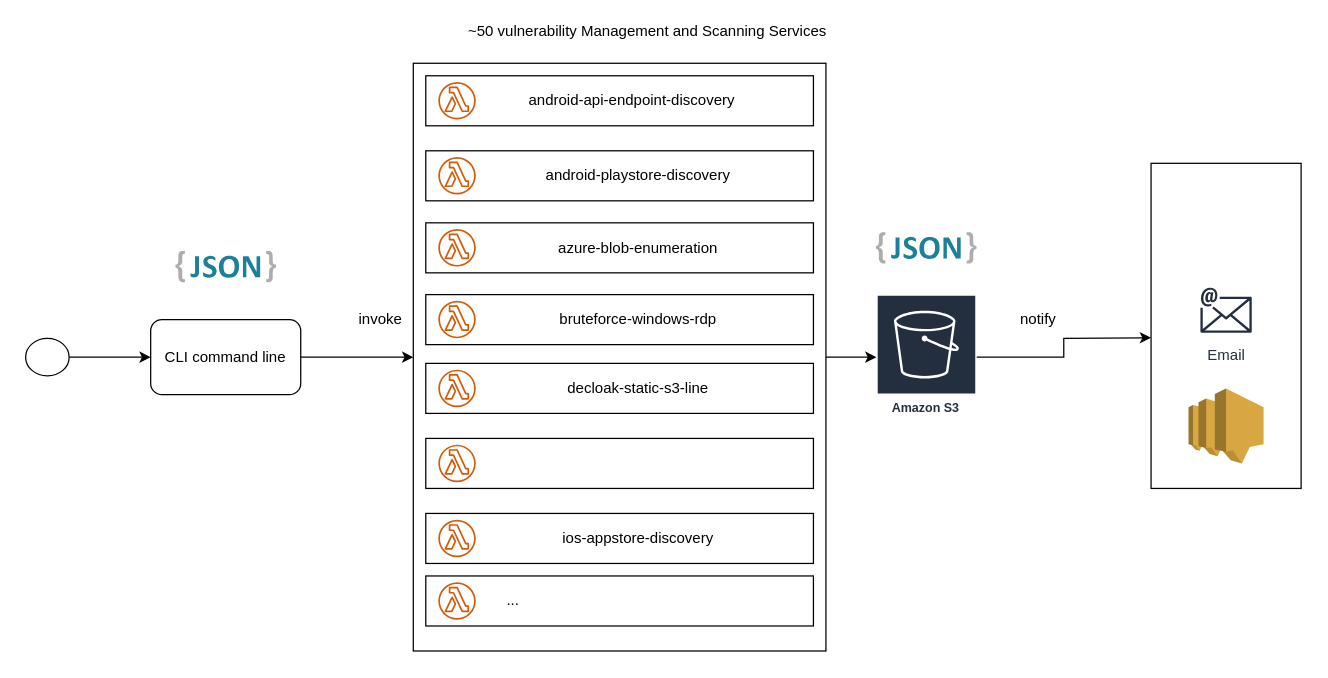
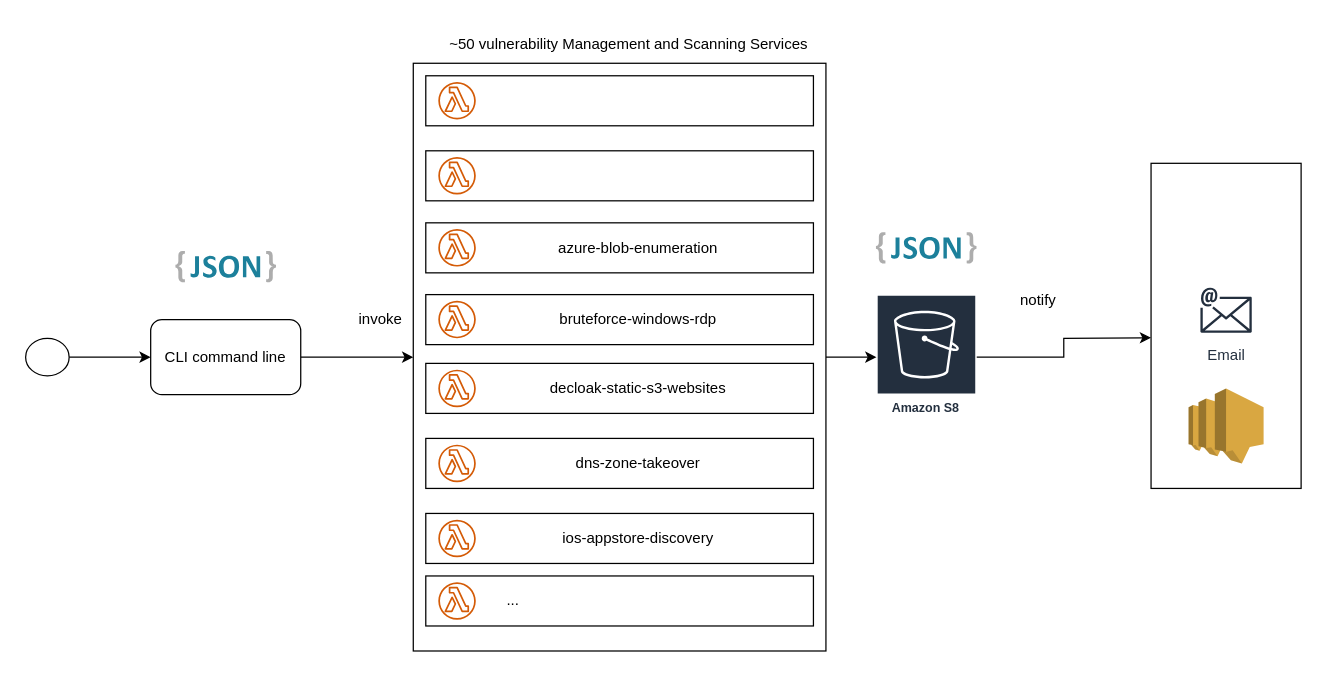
node "~50 vulnerability Management and Scanning Services": moved (648, 32) -> (629, 44)
node "android-api-endpoint-discovery": removed
node "android-playstore-discovery": removed
node "notify": moved (1038, 319) -> (1038, 301)
node "decloak-static-s3-line": label "decloak-static-s3-line" -> "decloak-static-s3-websites"
node "Amazon S3": label "Amazon S3" -> "Amazon S8"
node "dns-zone-takeover": added
